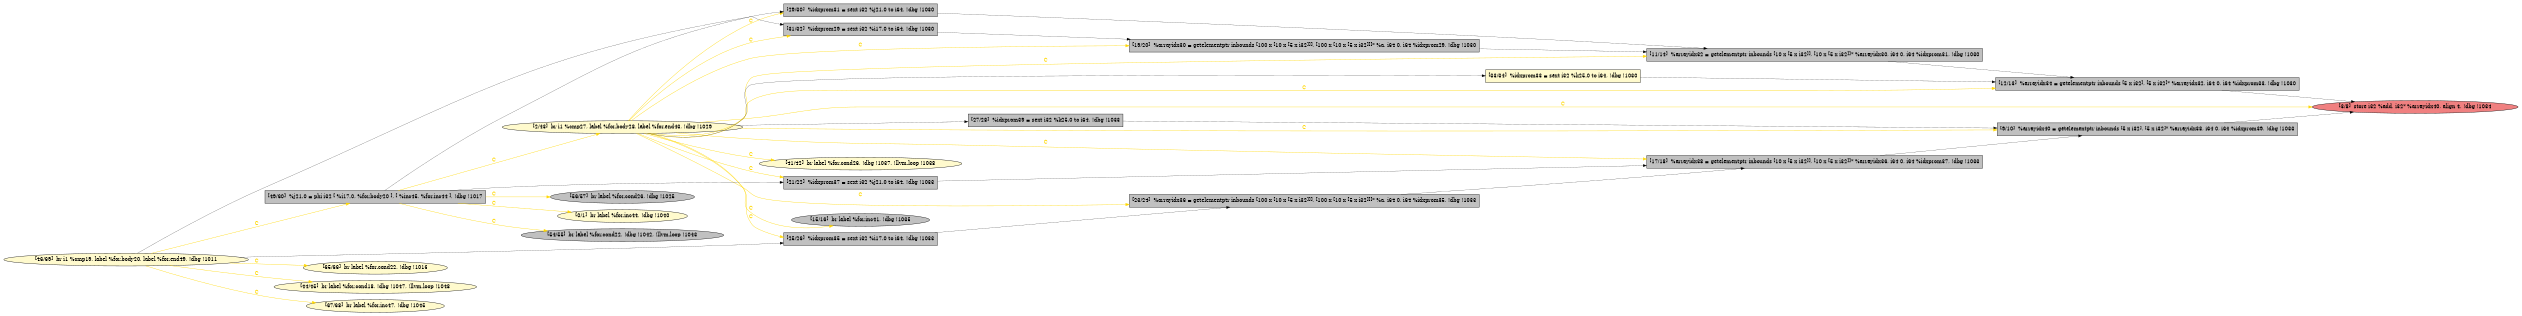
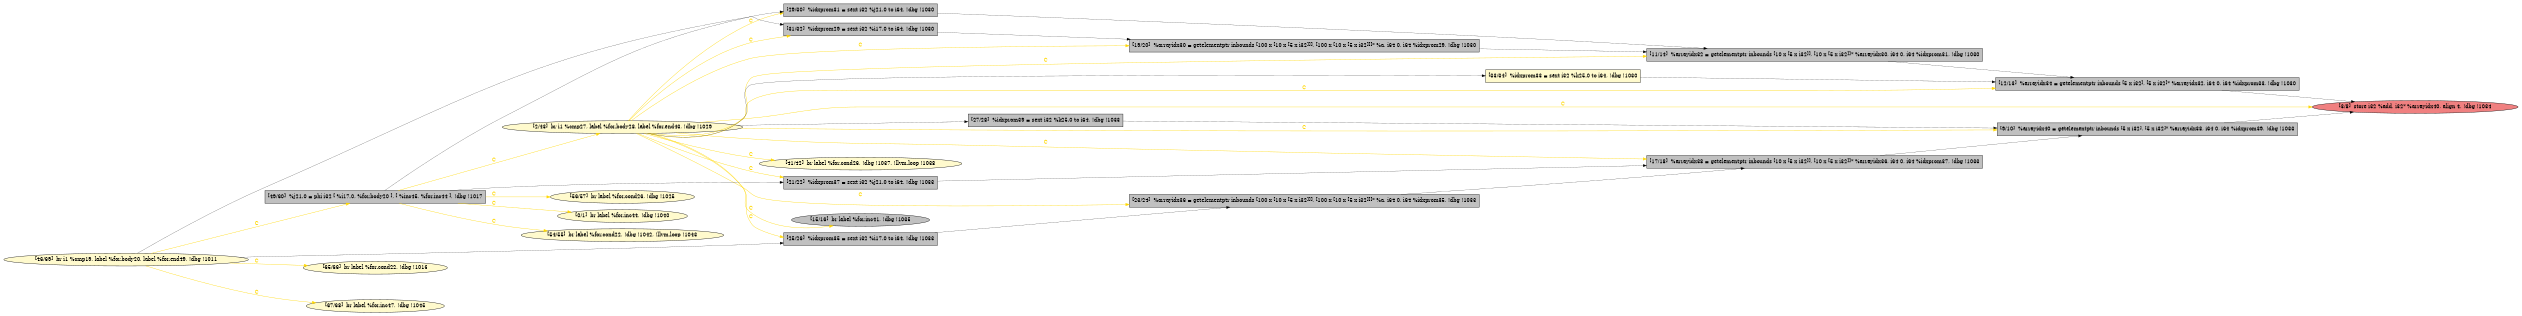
node "[56/57]  br label %for.cond26, !dbg !1025": fillcolor grey -> lemonchiffon
node "[54/55]  br label %for.cond22, !dbg !1042, !llvm.loop !1043": fillcolor grey -> lemonchiffon
node "[44/45]  br label %for.cond18, !dbg !1047, !llvm.loop !1048": removed
